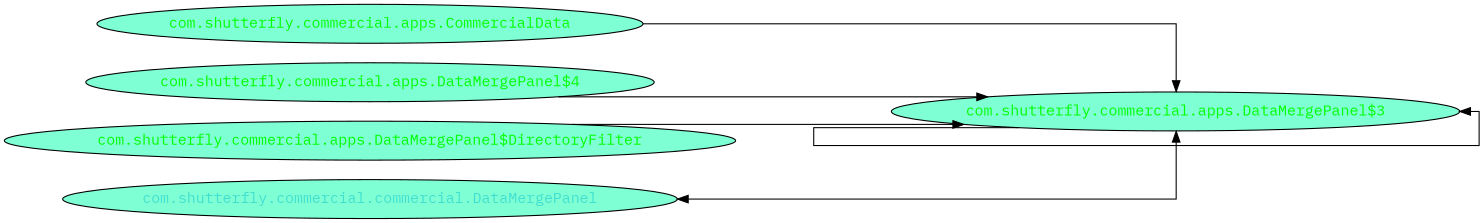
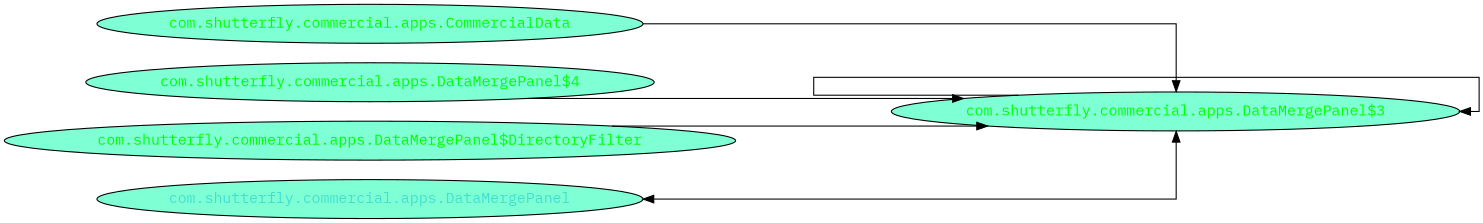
node "com.shutterfly.commercial.commercial.DataMergePanel": label "com.shutterfly.commercial.commercial.DataMergePanel" -> "com.shutterfly.commercial.apps.DataMergePanel"
